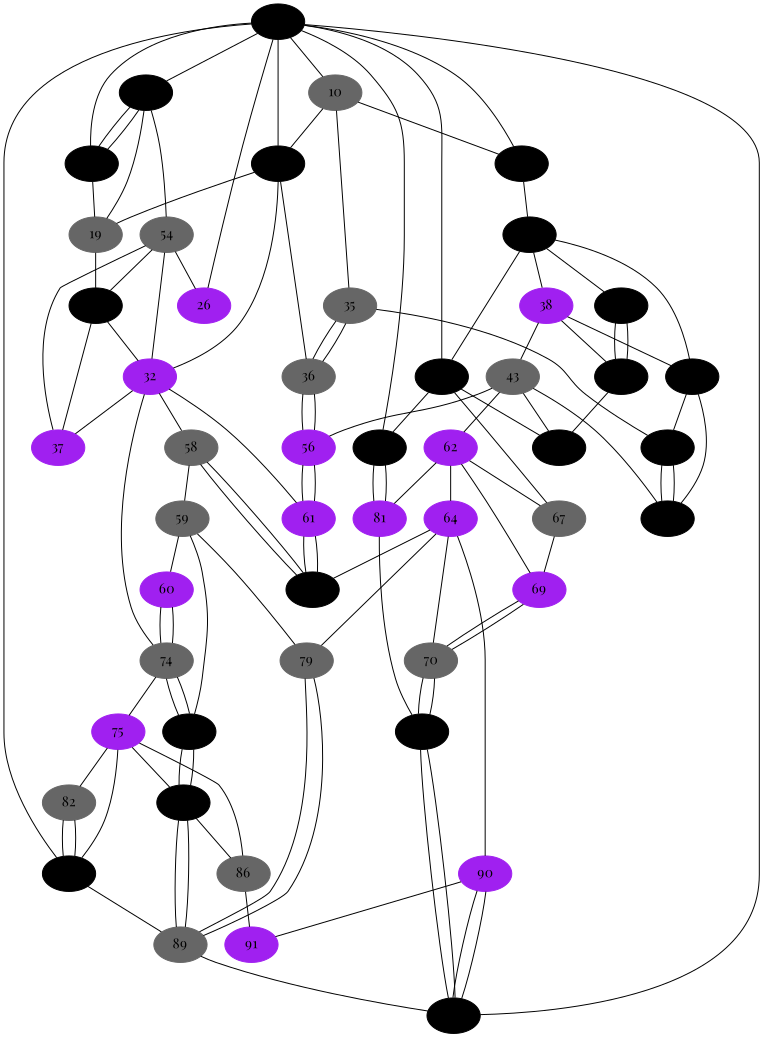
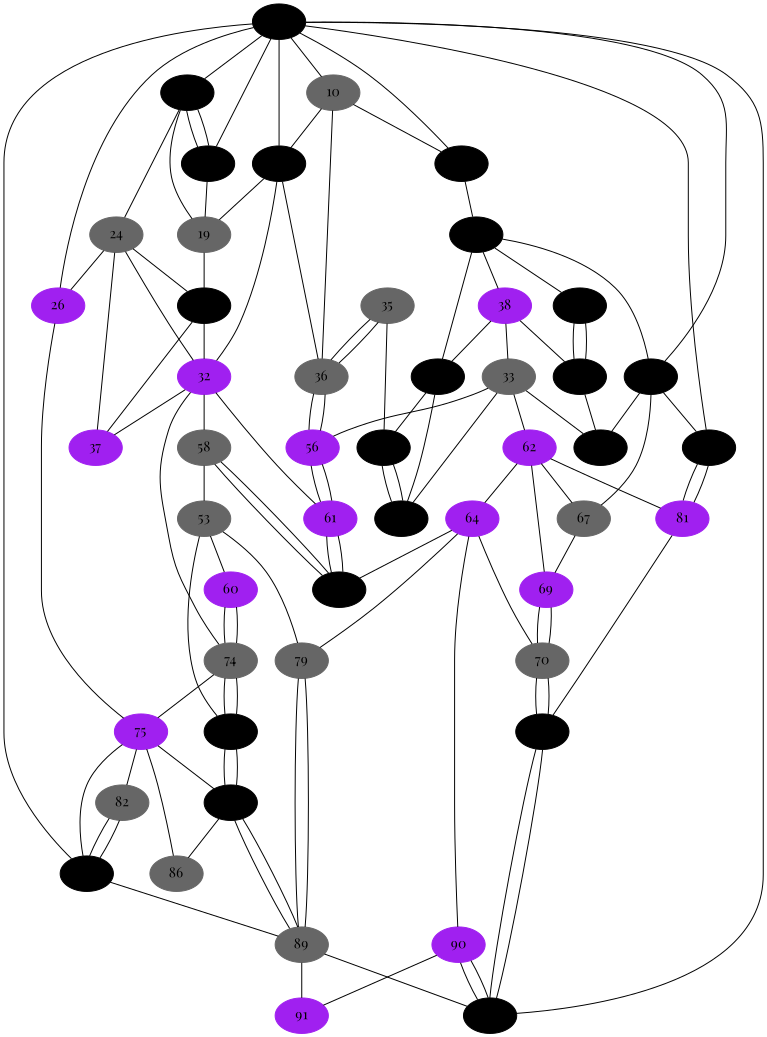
edge "10" -- "35": now "10" -- "36"
node "54": label "54" -> "24"
node "43": label "43" -> "33"
node "59": label "59" -> "53"
edge "26" -- "75": added
edge "86" -- "91": now "89" -- "91"
